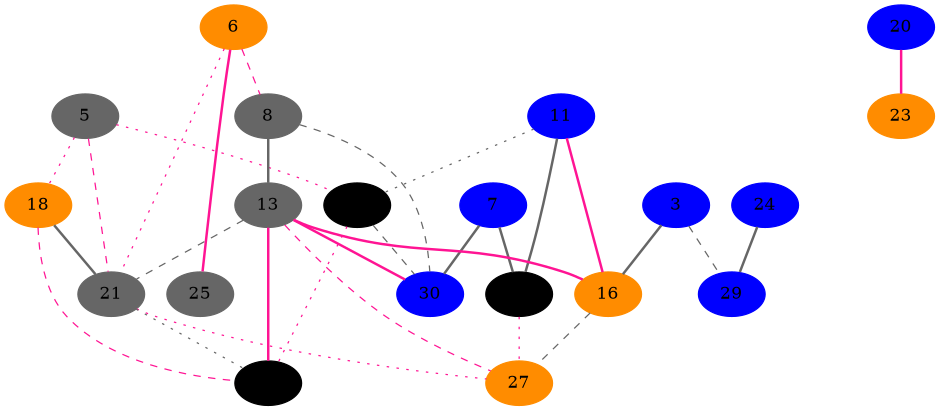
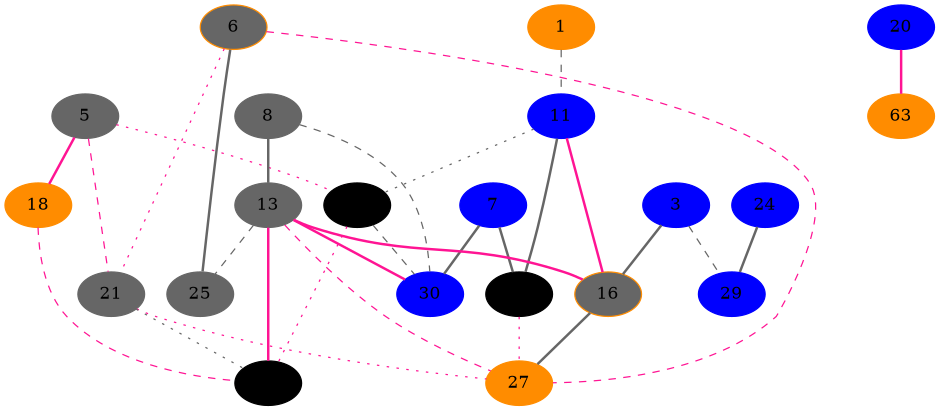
node "6": fillcolor darkorange -> gray40
node "1": added
edge "6" -- "8": now "6" -- "27"
node "23": label "23" -> "63"
edge "6" -- "25": color deeppink -> gray40
edge "5" -- "18": style dotted -> bold
edge "18" -- "21": removed
edge "13" -- "21": now "13" -- "25"
node "16": fillcolor darkorange -> gray40
edge "16" -- "27": style dashed -> bold
